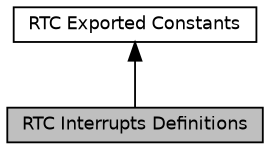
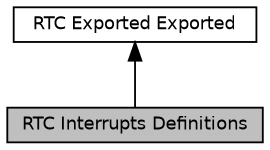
node "RTC Exported Constants": label "RTC Exported Constants" -> "RTC Exported Exported"
